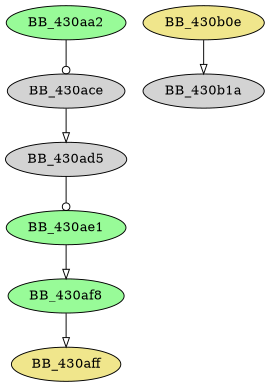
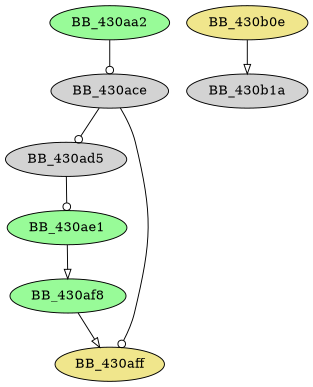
edge "BB_430ace" -> "BB_430ad5": arrowhead onormal -> odot
edge "BB_430ace" -> "BB_430aff": added
